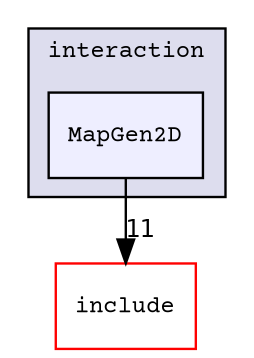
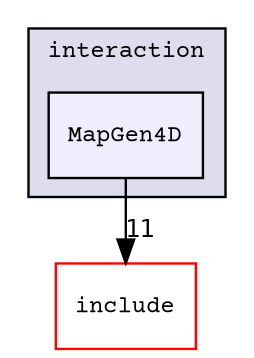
node "MapGen2D": label "MapGen2D" -> "MapGen4D"
